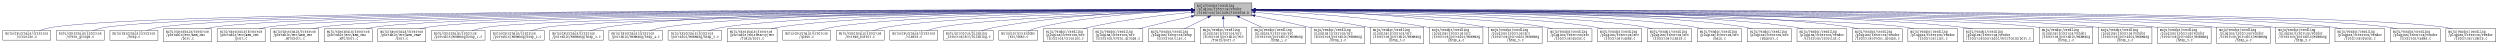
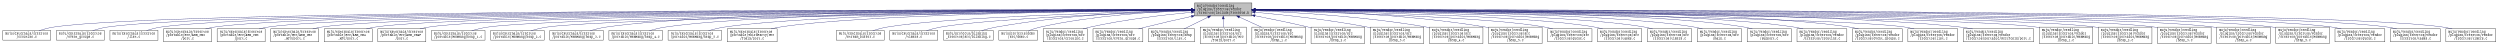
node "muju/externals/freertos /heap.c": label "muju/externals/freertos /heap.c" -> "muju/externals/freertos /list.c"
node "muju/externals/freertos /queue.c": removed
